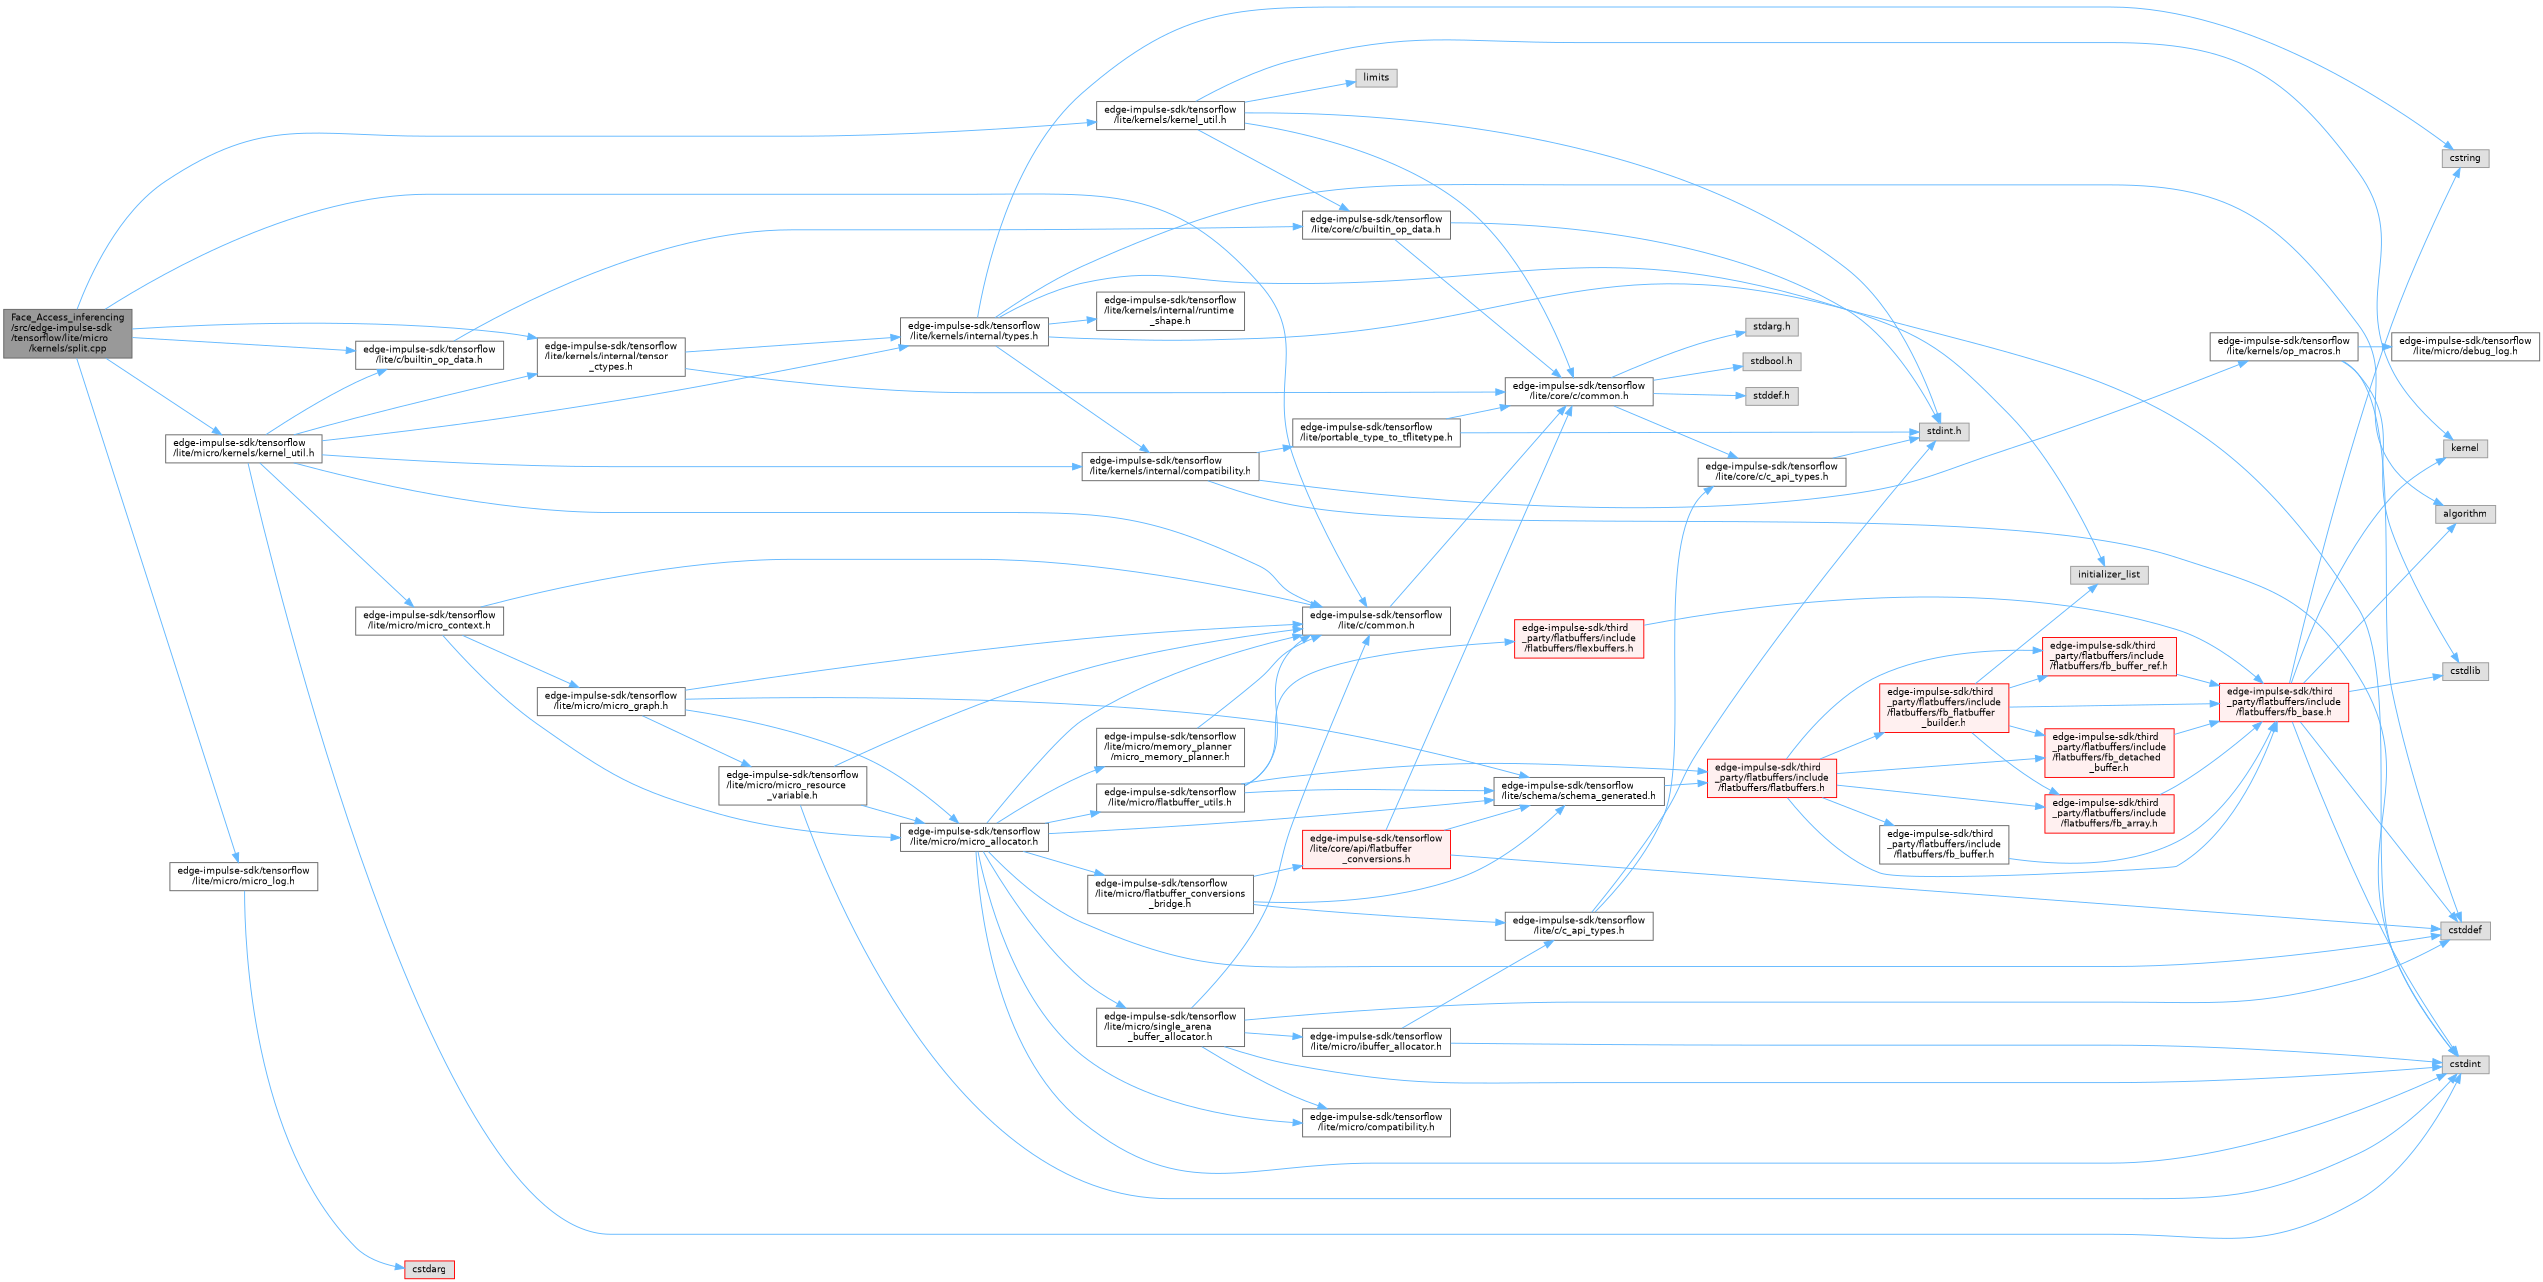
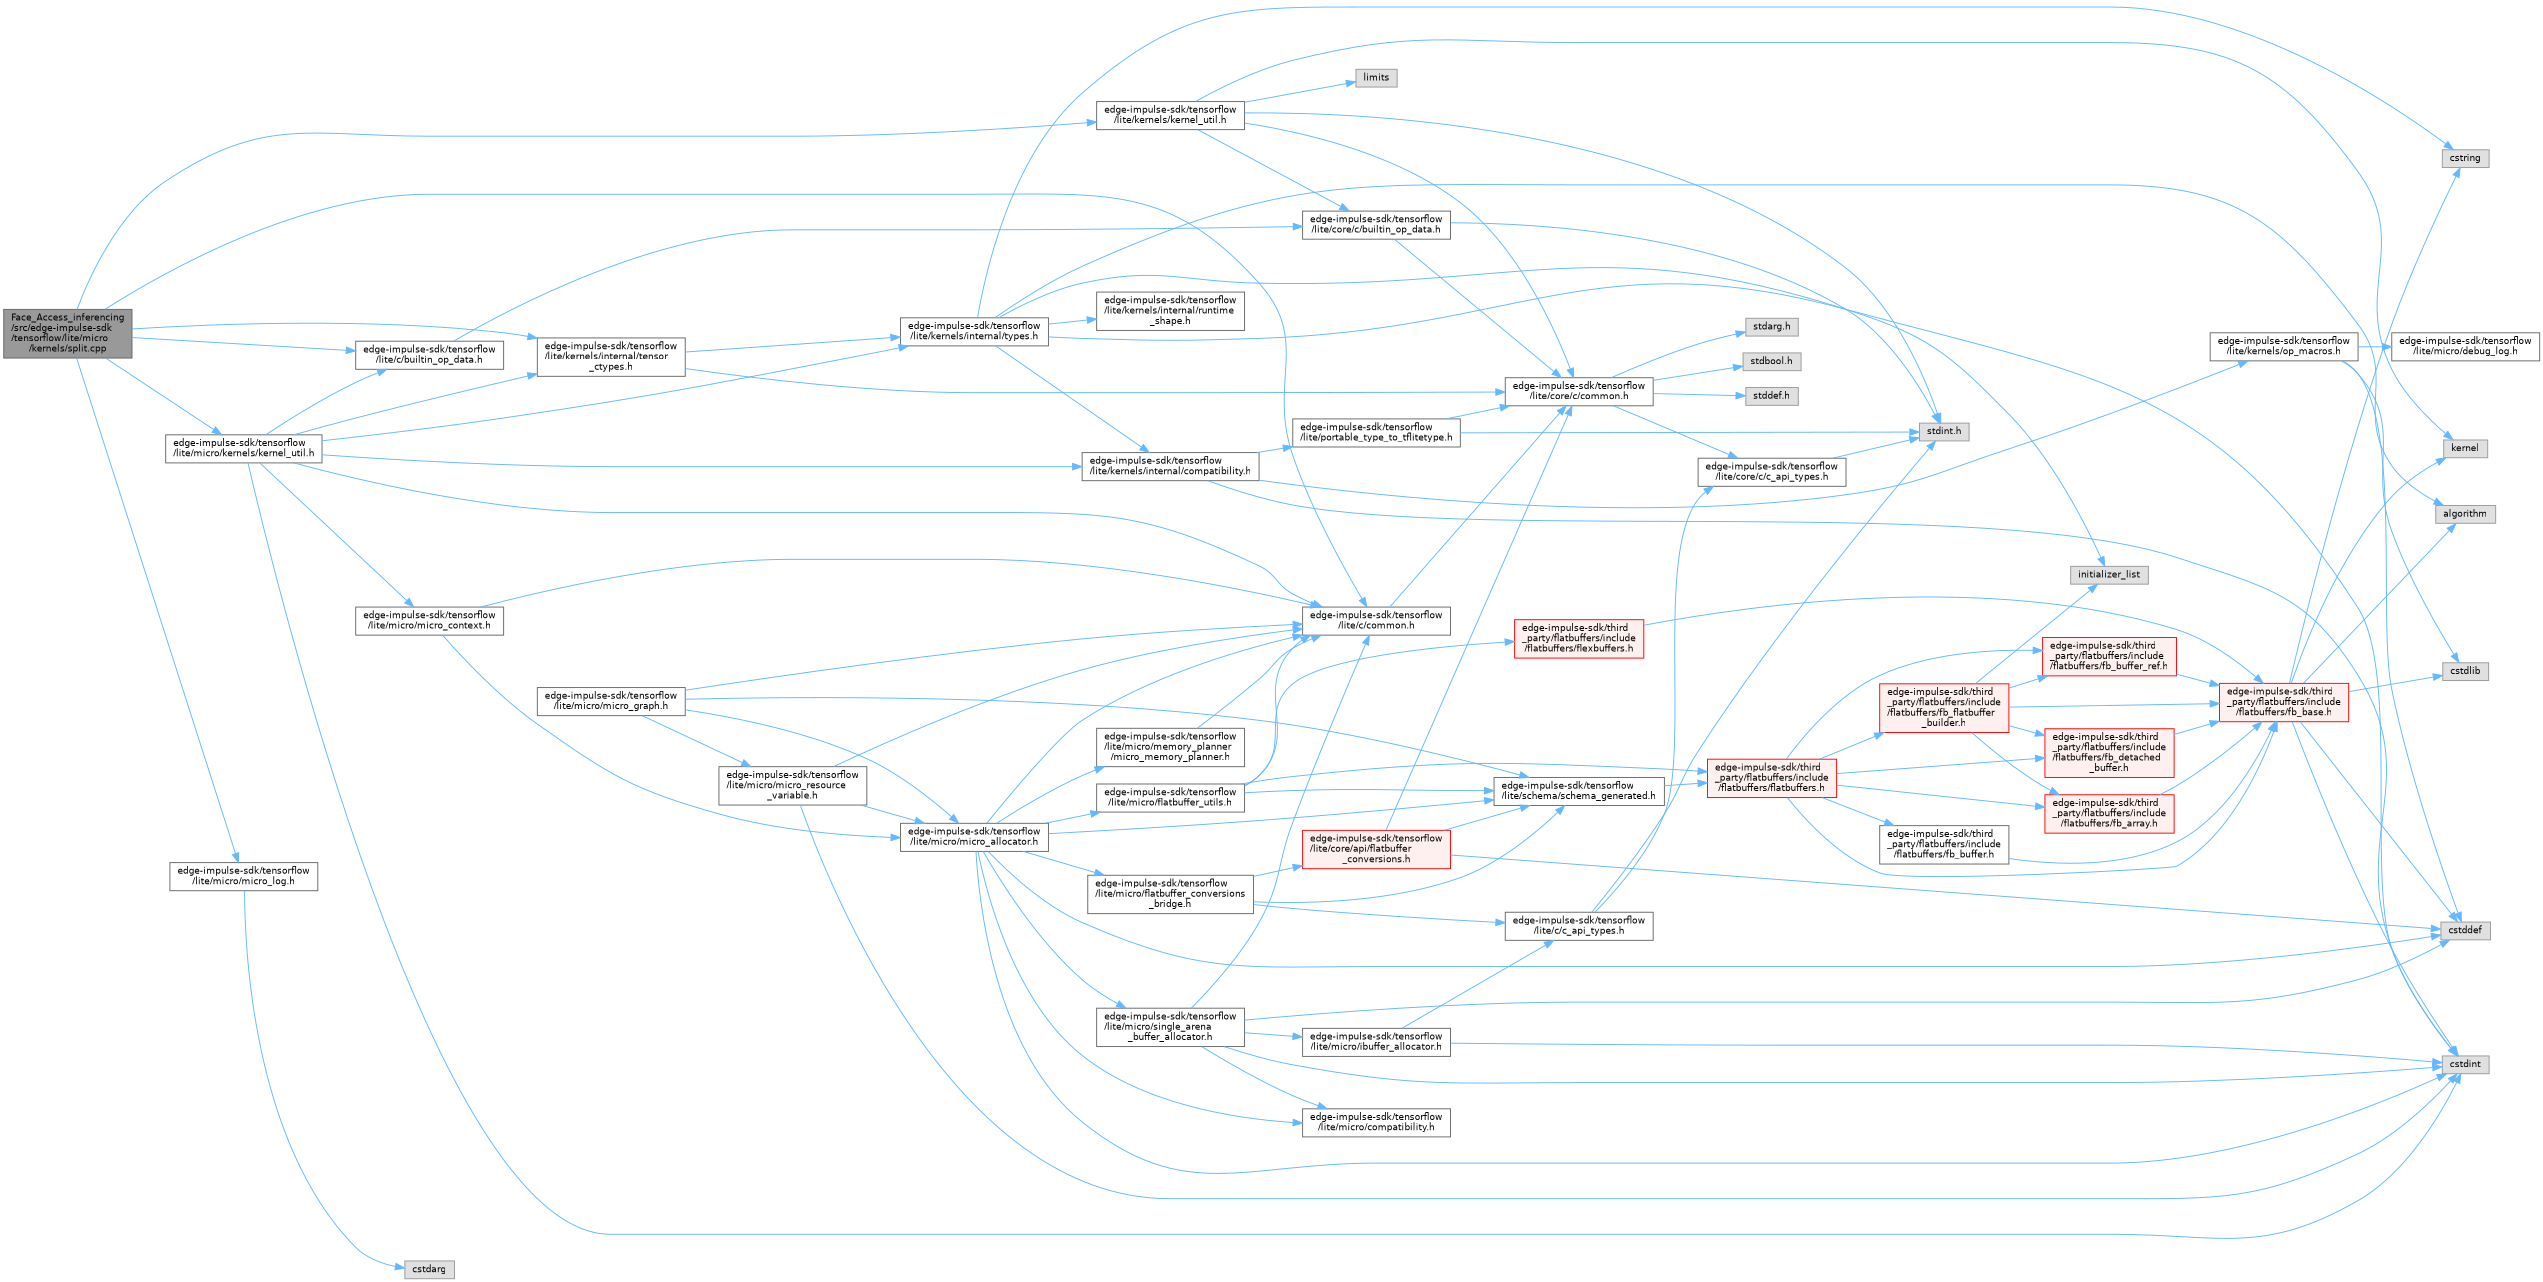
edge "edge-impulse-sdk/tensorflow /lite/micro/micro_context.h" -> "edge-impulse-sdk/tensorflow /lite/micro/micro_graph.h": removed
node "cstdarg": color red -> grey60
